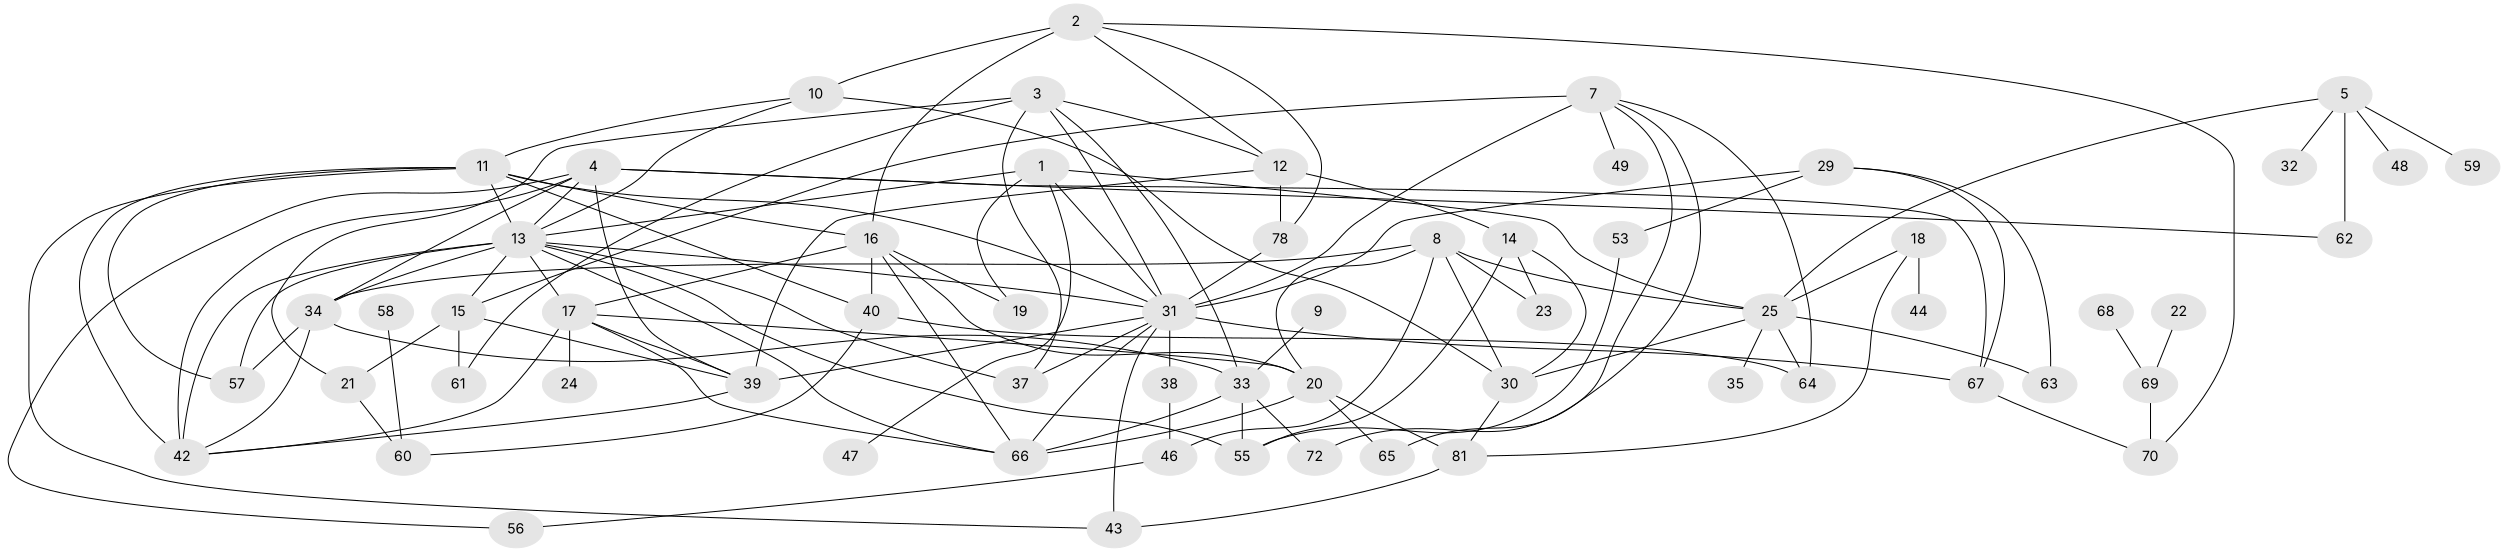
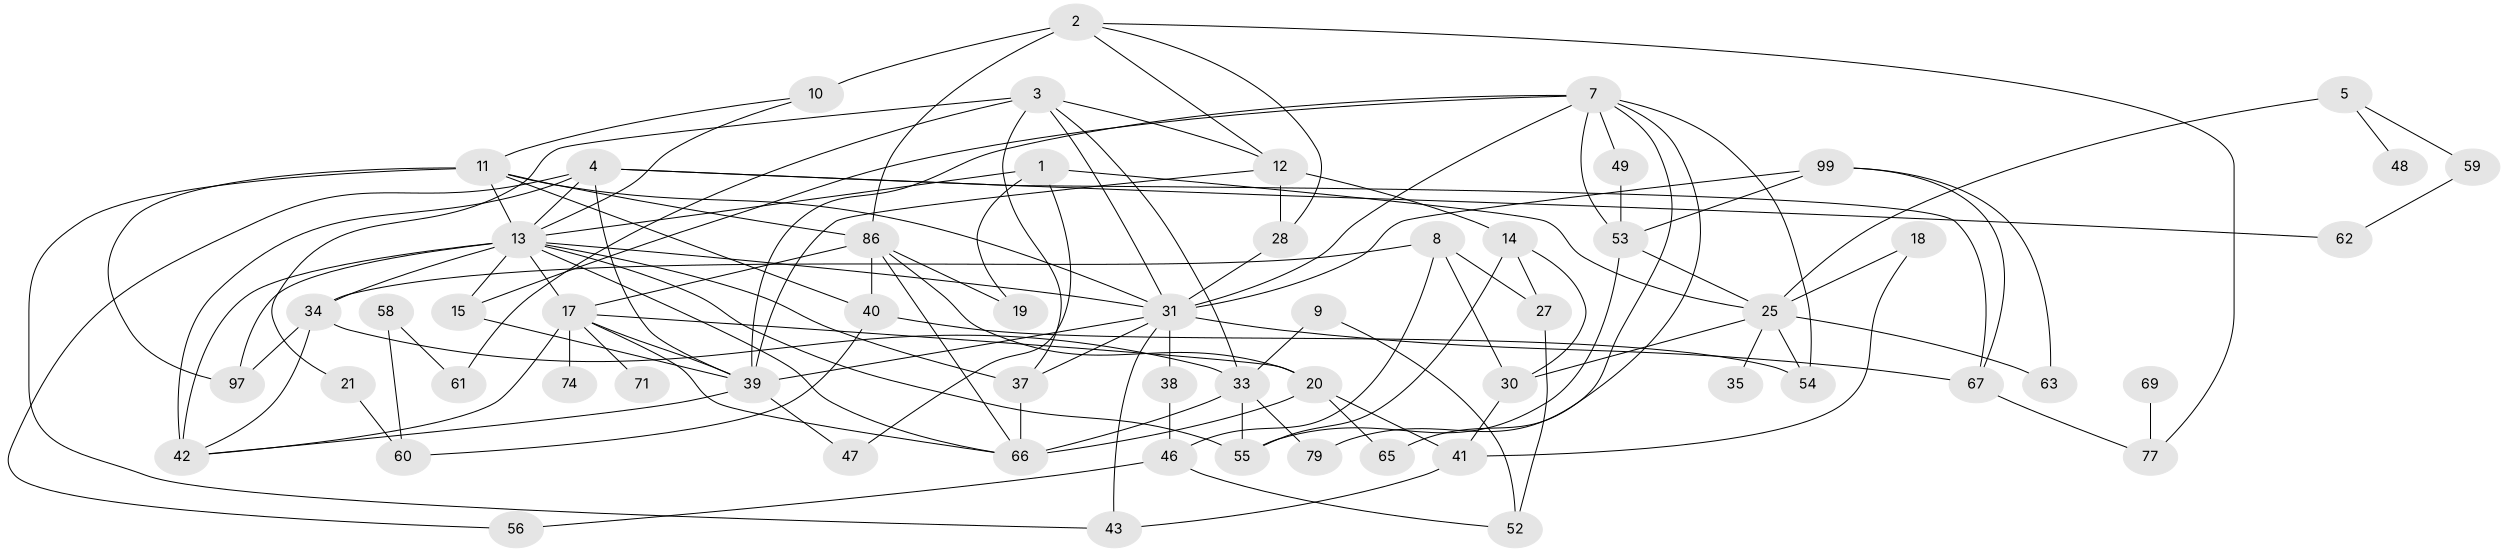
edge "7" -- "39": added
node "29": label "29" -> "99"
node "32": removed
edge "5" -- "62": now "59" -- "62"
edge "7" -- "53": added
edge "49" -- "53": added
edge "10" -- "30": removed
edge "11" -- "42": removed
edge "4" -- "34": removed
node "16": label "16" -> "86"
edge "1" -- "31": removed
node "78": label "78" -> "28"
edge "8" -- "20": removed
edge "8" -- "25": now "53" -- "25"
node "23": label "23" -> "27"
node "44": removed
node "68": removed
node "22": removed
edge "15" -- "61": now "58" -- "61"
edge "15" -- "21": removed
edge "31" -- "66": now "37" -- "66"
node "57": label "57" -> "97"
node "24": label "24" -> "74"
node "71": added
node "64": label "64" -> "54"
edge "39" -- "47": added
node "72": label "72" -> "79"
node "81": label "81" -> "41"
node "70": label "70" -> "77"
node "52": added
